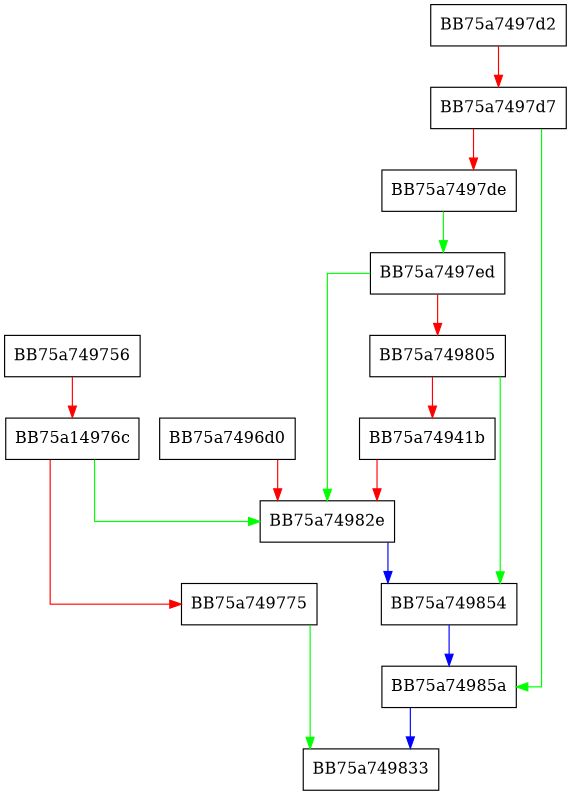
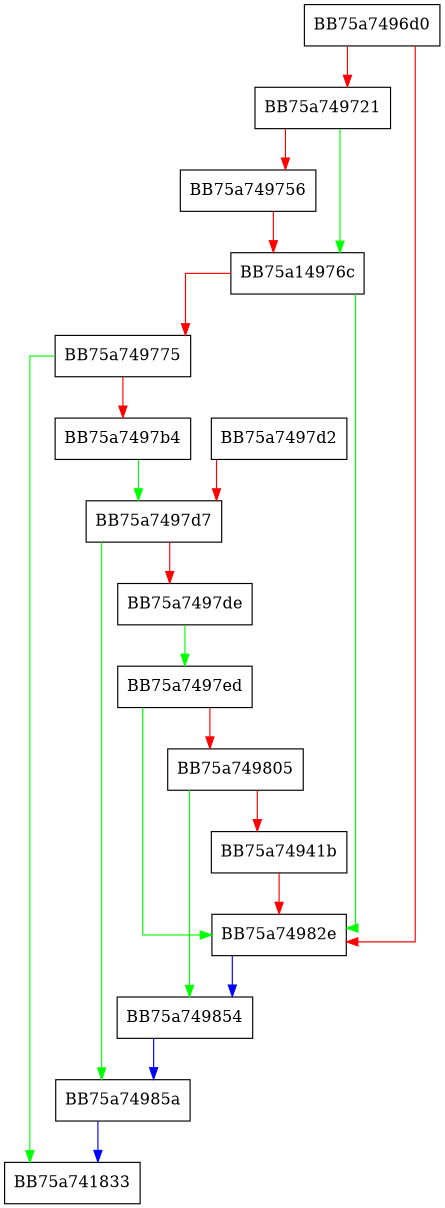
node "BB75a749721": added
node "BB75a7497b4": added
node "BB75a749833": label "BB75a749833" -> "BB75a741833"
